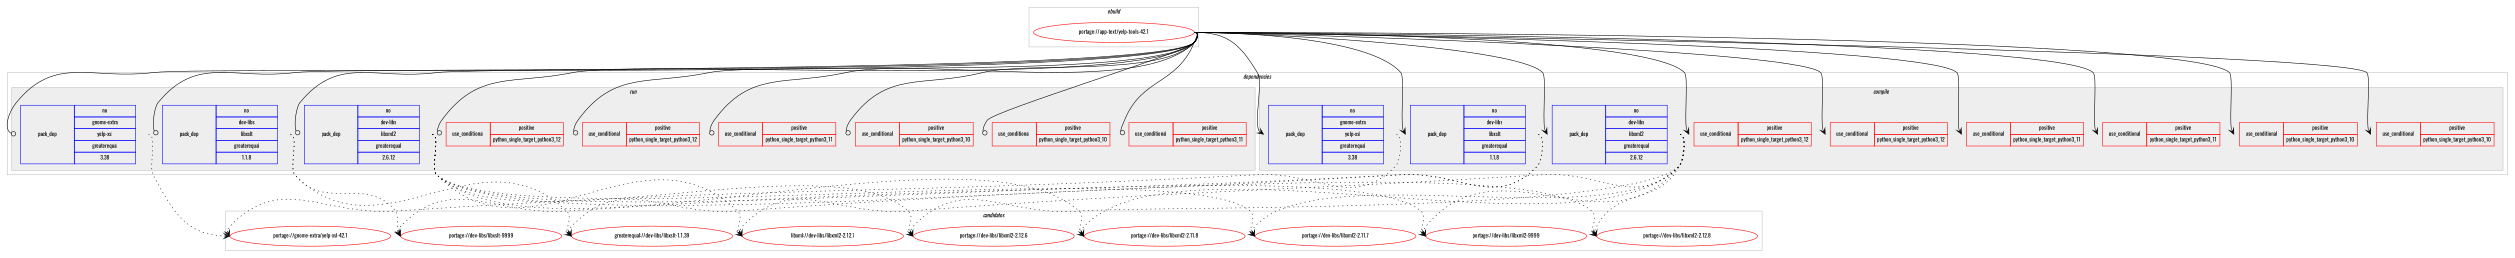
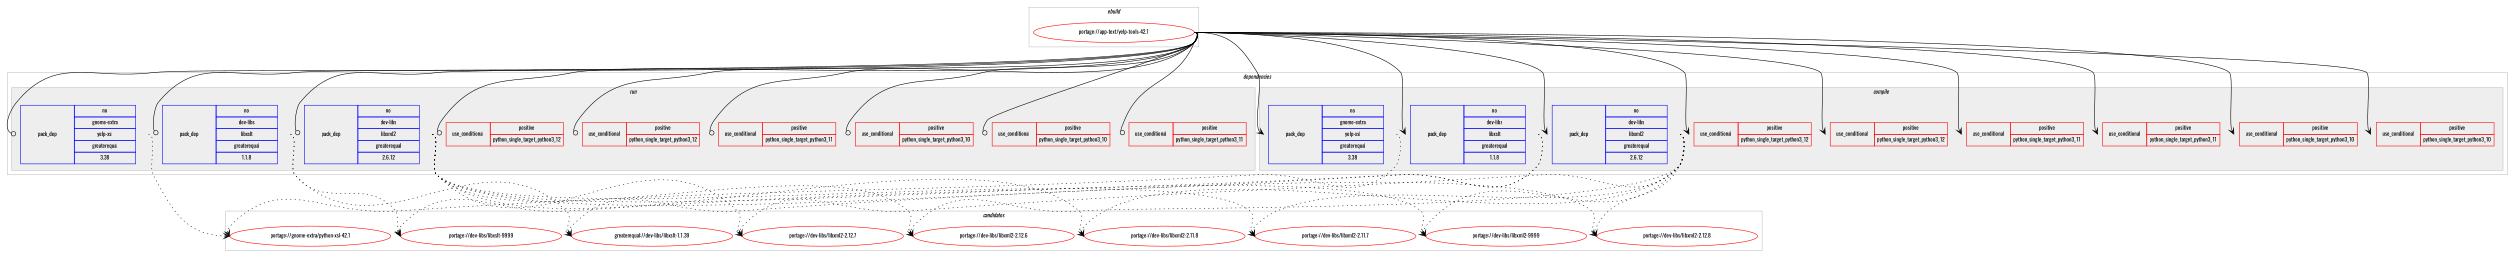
node "portage://gnome-extra/yelp-xsl-42.1": label "portage://gnome-extra/yelp-xsl-42.1" -> "portage://gnome-extra/python-xsl-42.1"
node "libxml://dev-libs/libxml2-2.12.7": label "libxml://dev-libs/libxml2-2.12.7" -> "portage://dev-libs/libxml2-2.12.7"
